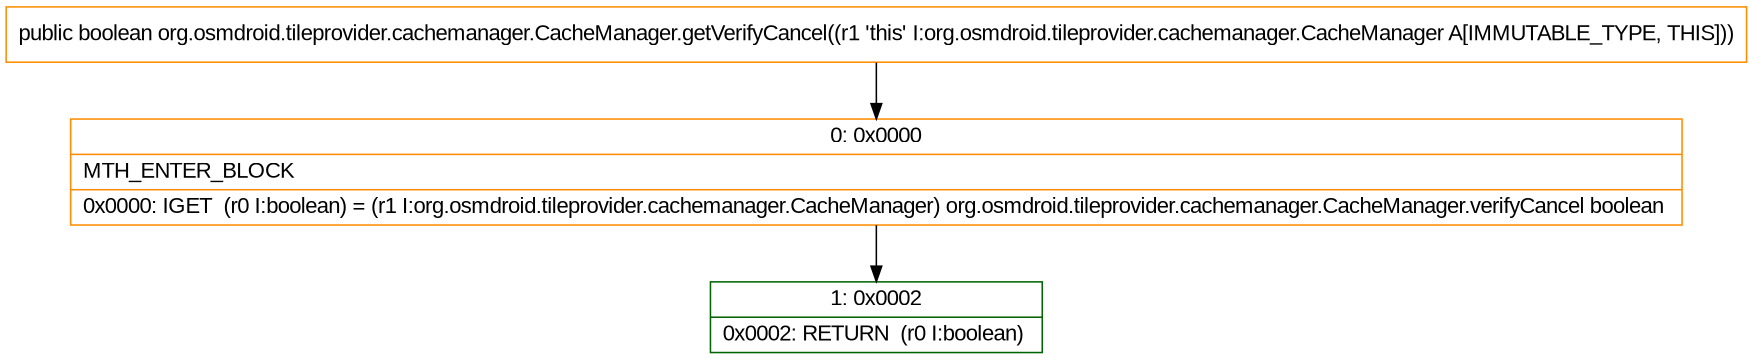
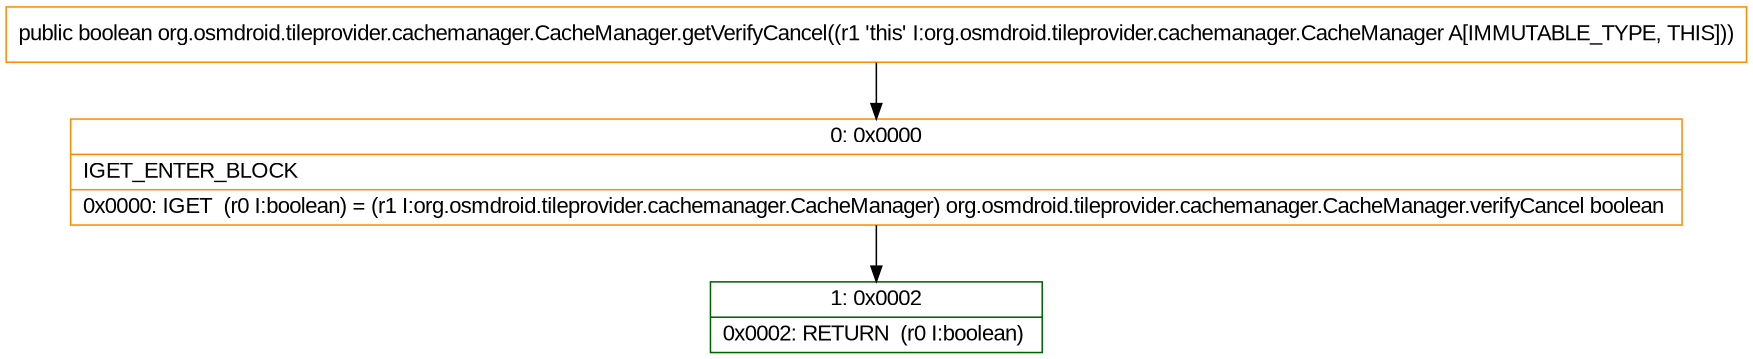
node "0: 0x0000": text "MTH_ENTER_BLOCK" -> "IGET_ENTER_BLOCK"
